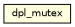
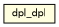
node "dpl_mutex": label "dpl_mutex" -> "dpl_dpl"
